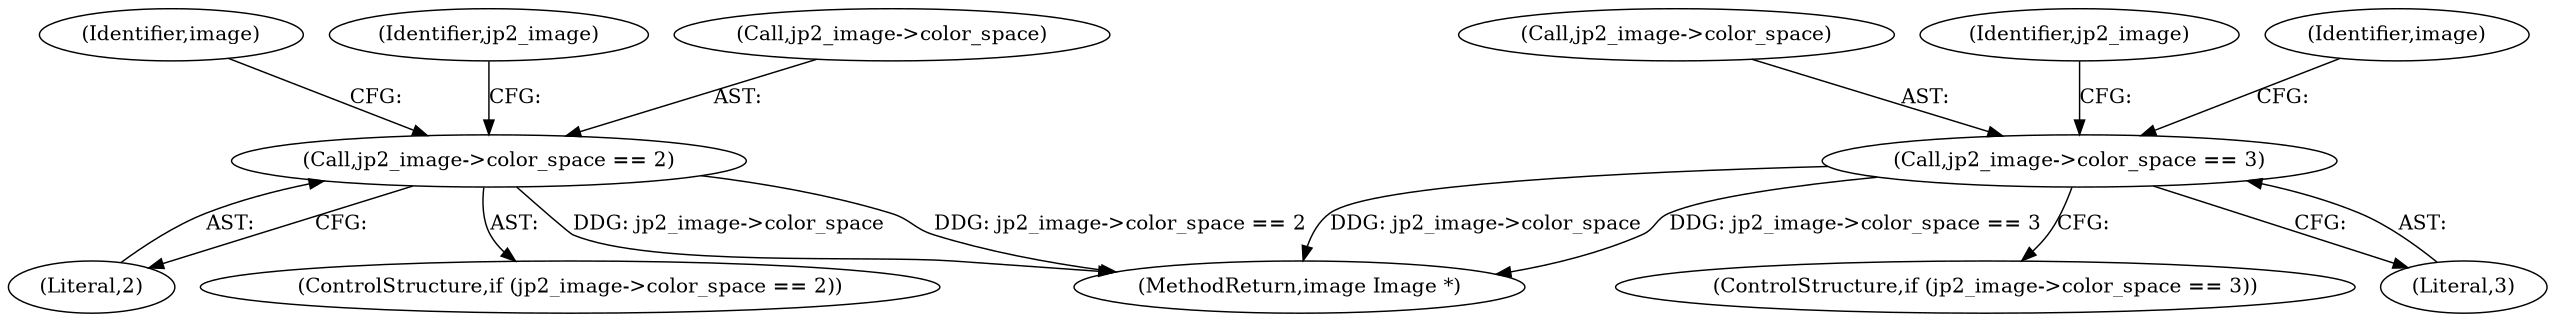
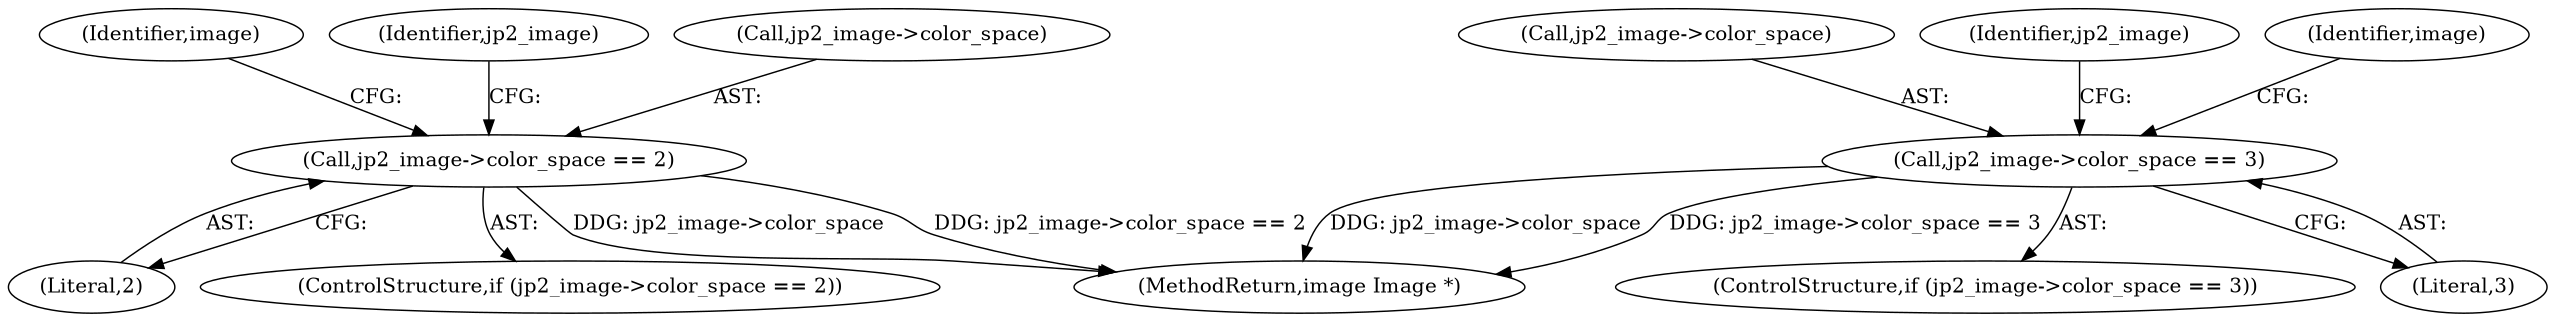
edge "(Call,jp2_image->color_space == 3)" -> "(ControlStructure,if (jp2_image->color_space == 3))": label "CFG: " -> "AST: "
